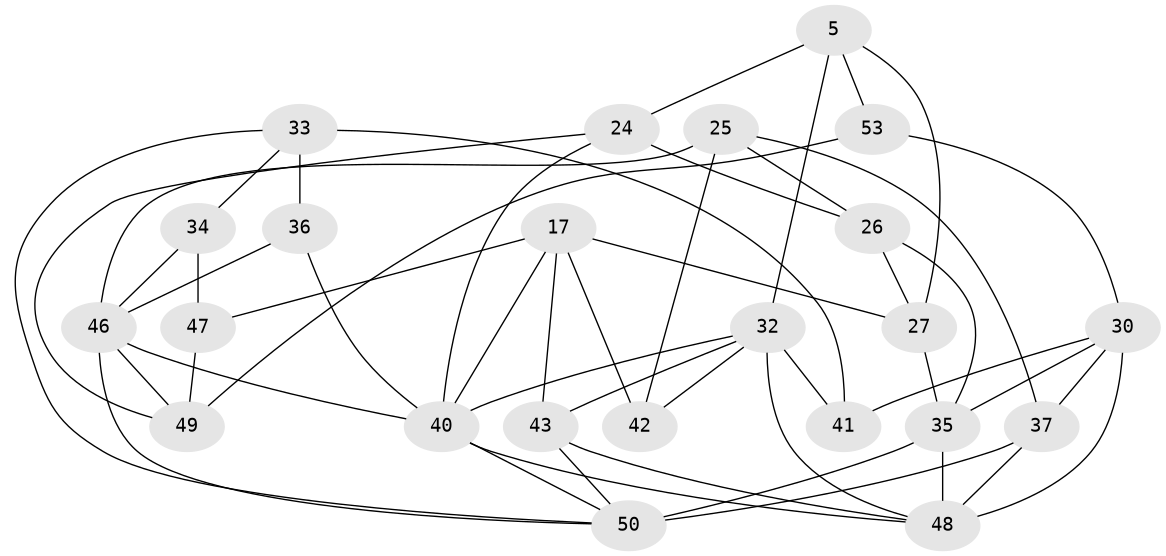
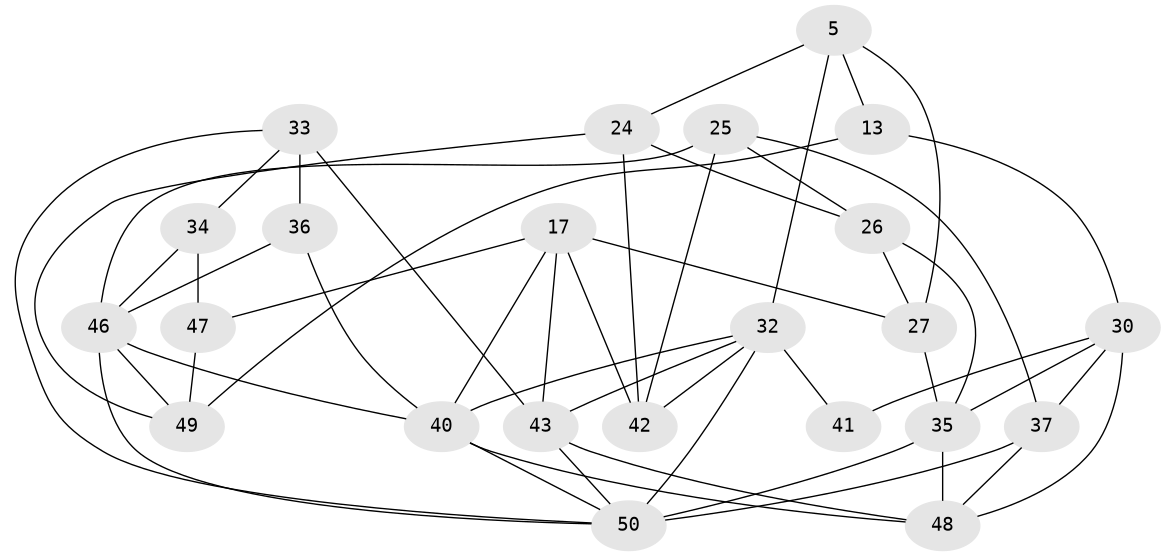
node "53": label "53" -> "13"
edge "33" -- "41": now "33" -- "43"
edge "24" -- "40": now "24" -- "42"
edge "32" -- "48": now "32" -- "50"
